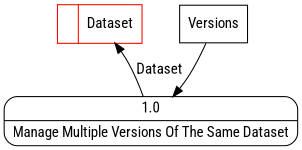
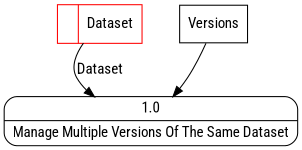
edge "1.0" -> "Dataset": reversed
